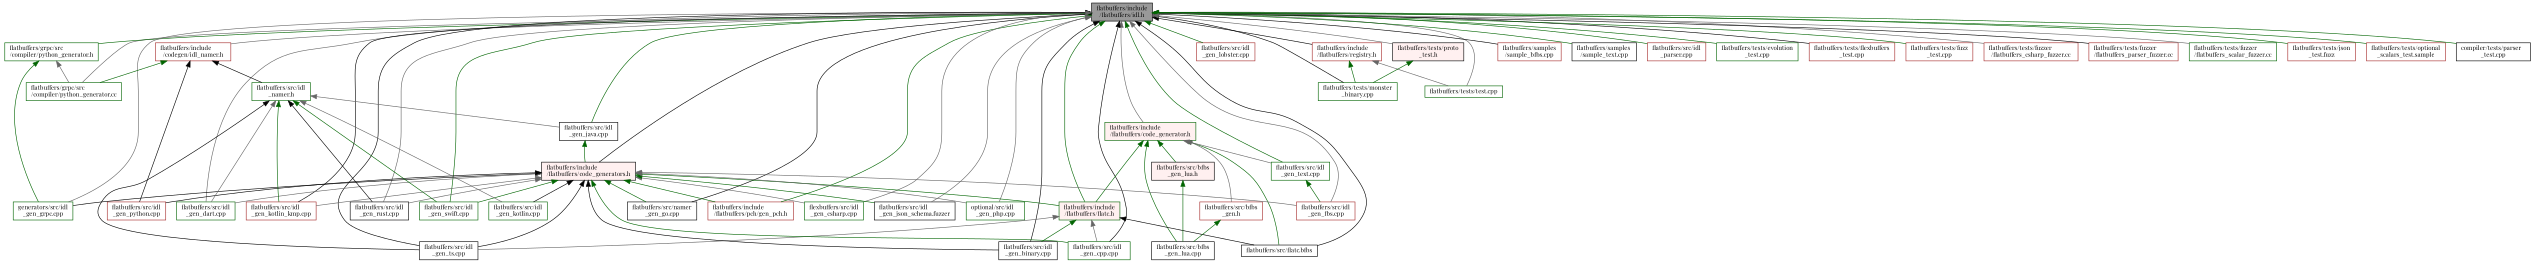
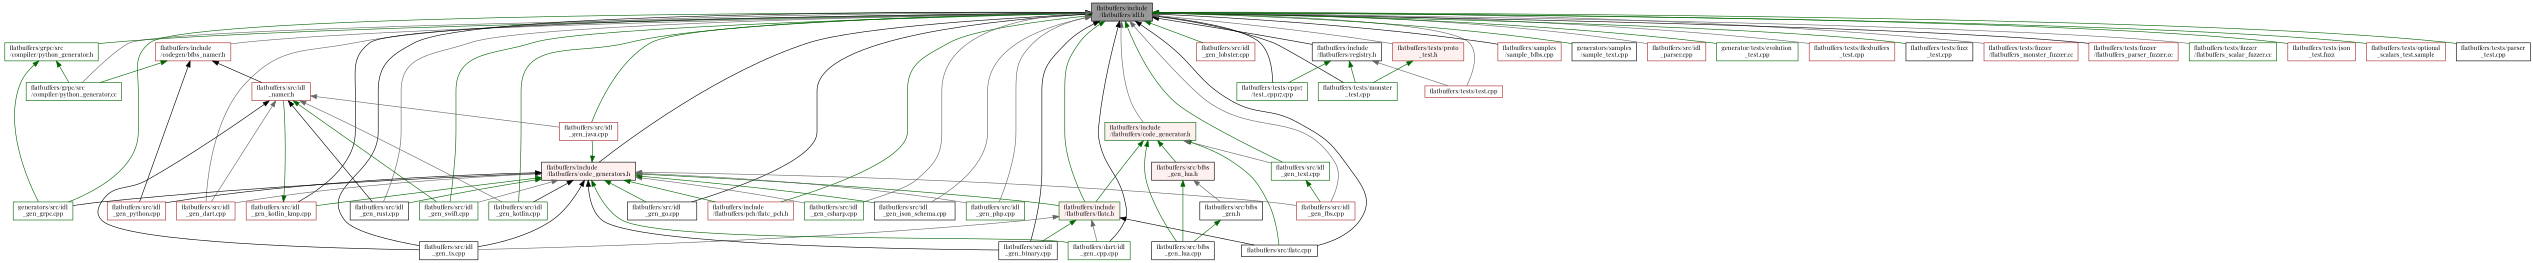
edge "generators/src/idl _gen_grpc.cpp" -> "flatbuffers/include /flatbuffers/idl.h": color gray40 -> darkgreen
edge "flatbuffers/src/idl _parser.cpp" -> "flatbuffers/include /flatbuffers/idl.h": color darkgreen -> gray40
edge "flatbuffers/tests/flexbuffers _test.cpp" -> "flatbuffers/include /flatbuffers/idl.h": color black -> gray40
edge "flatbuffers/src/idl _gen_kotlin.cpp" -> "flatbuffers/include /flatbuffers/idl.h": added
node "flatbuffers/include /codegen/idl_namer.h": label "flatbuffers/include /codegen/idl_namer.h" -> "flatbuffers/include /codegen/bfbs_namer.h"
node "flatbuffers/include /flatbuffers/registry.h": color brown -> black
node "flatbuffers/tests/proto _test.h": color black -> brown
node "flatbuffers/samples /sample_text.cpp": label "flatbuffers/samples /sample_text.cpp" -> "generators/samples /sample_text.cpp"
node "flatbuffers/tests/evolution _test.cpp": label "flatbuffers/tests/evolution _test.cpp" -> "generator/tests/evolution _test.cpp"
node "flatbuffers/tests/fuzz _test.cpp": color brown -> black
node "flatbuffers/tests/fuzzer /flatbuffers_csharp_fuzzer.cc": label "flatbuffers/tests/fuzzer /flatbuffers_csharp_fuzzer.cc" -> "flatbuffers/tests/fuzzer /flatbuffers_monster_fuzzer.cc"
node "compiler/tests/parser _test.cpp": label "compiler/tests/parser _test.cpp" -> "flatbuffers/tests/parser _test.cpp"
edge "flatbuffers/grpc/src /compiler/python_generator.cc" -> "flatbuffers/grpc/src /compiler/python_generator.h": color gray40 -> darkgreen
node "flatbuffers/src/idl _namer.h": color darkgreen -> brown
node "flatbuffers/tests/cpp17 /test_cpp17.cpp": added
node "flatbuffers/tests/monster _binary.cpp": label "flatbuffers/tests/monster _binary.cpp" -> "flatbuffers/tests/monster _test.cpp"
node "flatbuffers/tests/test.cpp": color darkgreen -> brown
node "flatbuffers/src/idl _gen_java.cpp": color black -> brown
edge "flatbuffers/src/idl _gen_kotlin_kmp.cpp" -> "flatbuffers/src/idl _namer.h": reversed
edge "flatbuffers/include /flatbuffers/code_generators.h" -> "flatbuffers/src/idl _gen_java.cpp": reversed
edge "flatbuffers/src/bfbs _gen.h" -> "flatbuffers/include /flatbuffers/code_generator.h": now "flatbuffers/src/bfbs _gen.h" -> "flatbuffers/src/bfbs _gen_lua.h"
edge "flatbuffers/src/idl _gen_kotlin_kmp.cpp" -> "flatbuffers/include /flatbuffers/code_generators.h": color gray40 -> darkgreen
edge "flatbuffers/src/idl _gen_rust.cpp" -> "flatbuffers/include /flatbuffers/code_generators.h": color gray40 -> darkgreen
edge "flatbuffers/src/idl _gen_swift.cpp" -> "flatbuffers/include /flatbuffers/code_generators.h": color darkgreen -> gray40
node "flatbuffers/src/idl _gen_dart.cpp": color darkgreen -> brown
node "flatbuffers/src/namer _gen_go.cpp": label "flatbuffers/src/namer _gen_go.cpp" -> "flatbuffers/src/idl _gen_go.cpp"
node "flatbuffers/include /flatbuffers/pch/gen_pch.h": label "flatbuffers/include /flatbuffers/pch/gen_pch.h" -> "flatbuffers/include /flatbuffers/pch/flatc_pch.h"
node "flexbuffers/src/idl _gen_csharp.cpp": label "flexbuffers/src/idl _gen_csharp.cpp" -> "flatbuffers/src/idl _gen_csharp.cpp"
node "flatbuffers/src/idl _gen_json_schema.fuzzer": label "flatbuffers/src/idl _gen_json_schema.fuzzer" -> "flatbuffers/src/idl _gen_json_schema.cpp"
node "optional/src/idl _gen_php.cpp": label "optional/src/idl _gen_php.cpp" -> "flatbuffers/src/idl _gen_php.cpp"
node "flatbuffers/src/bfbs _gen.h": color brown -> black
node "flatbuffers/src/idl _gen_cpp.cpp": label "flatbuffers/src/idl _gen_cpp.cpp" -> "flatbuffers/dart/idl _gen_cpp.cpp"
node "flatbuffers/src/flatc.bfbs": label "flatbuffers/src/flatc.bfbs" -> "flatbuffers/src/flatc.cpp"
